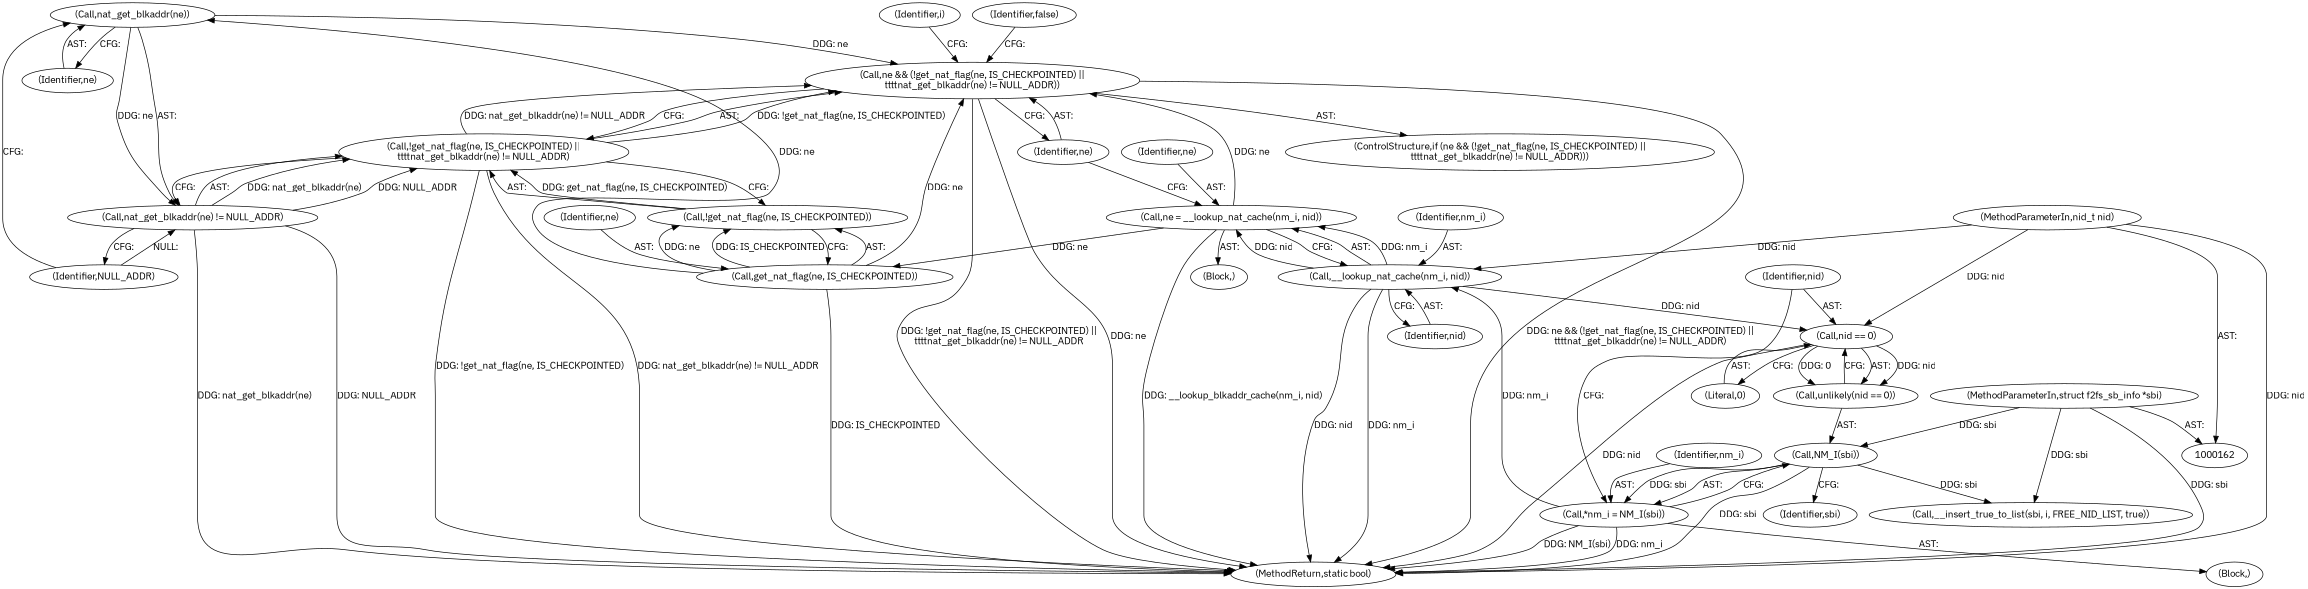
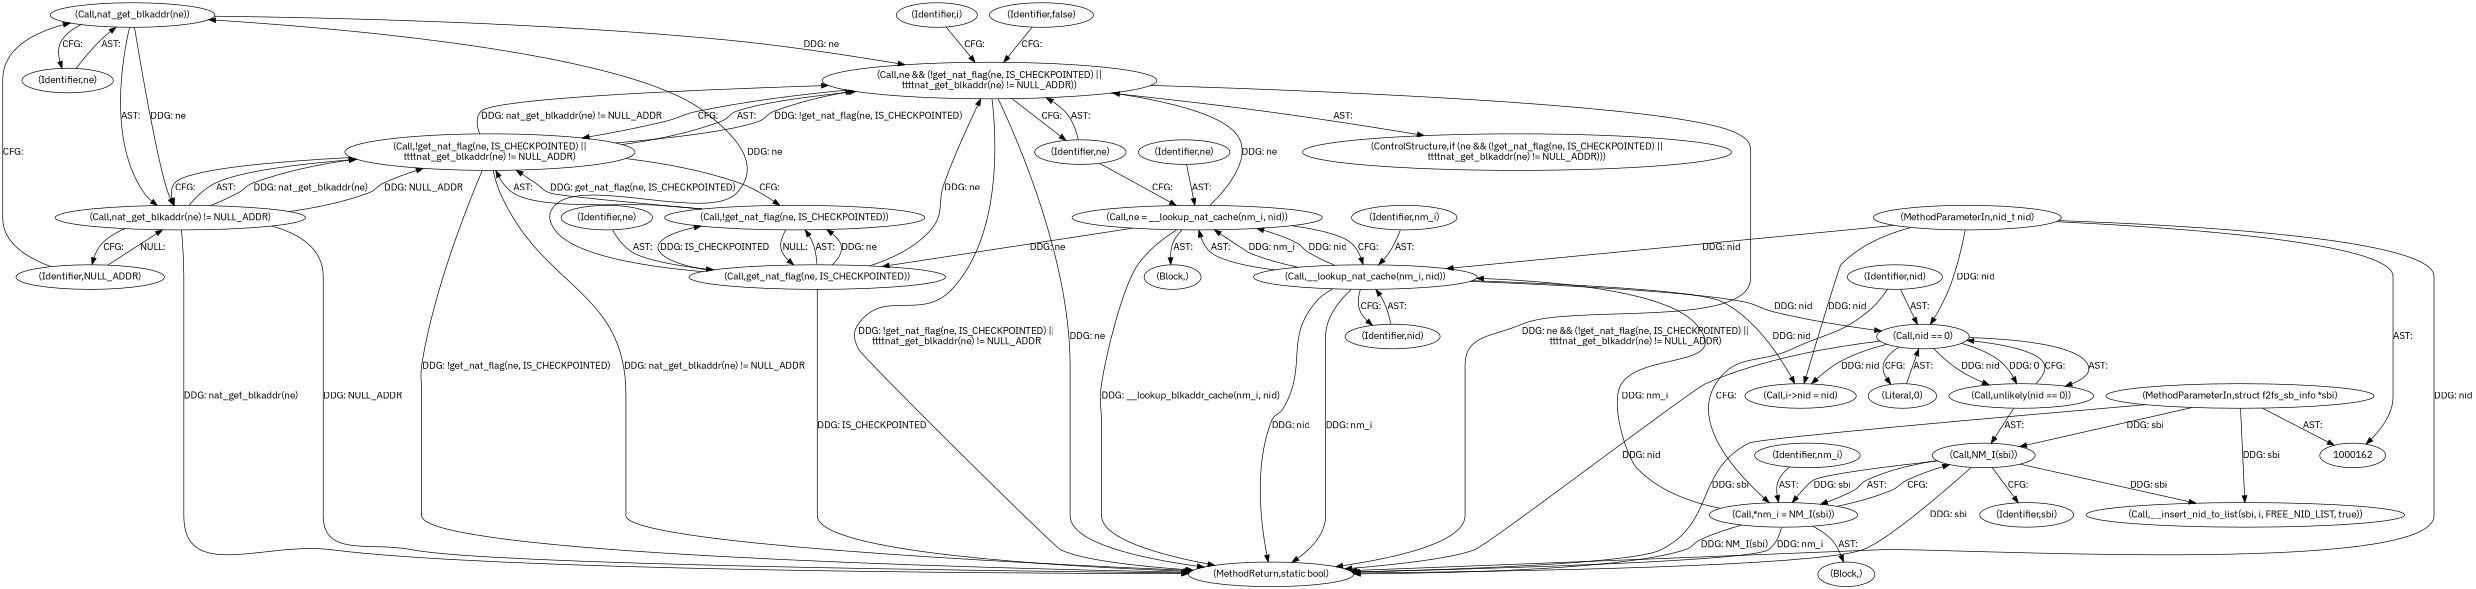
edge "(Call,!get_nat_flag(ne, IS_CHECKPOINTED))" -> "(Call,get_nat_flag(ne, IS_CHECKPOINTED))": label "CFG: " -> "NULL: "
node "(Call,i->nid = nid)": added
node "(Call,__insert_true_to_list(sbi, i, FREE_NID_LIST, true))": label "(Call,__insert_true_to_list(sbi, i, FREE_NID_LIST, true))" -> "(Call,__insert_nid_to_list(sbi, i, FREE_NID_LIST, true))"
